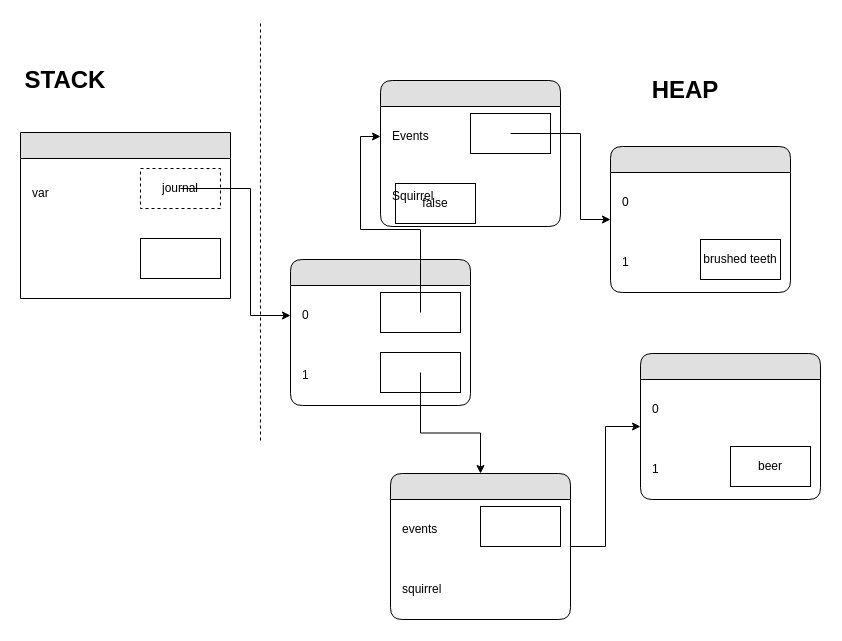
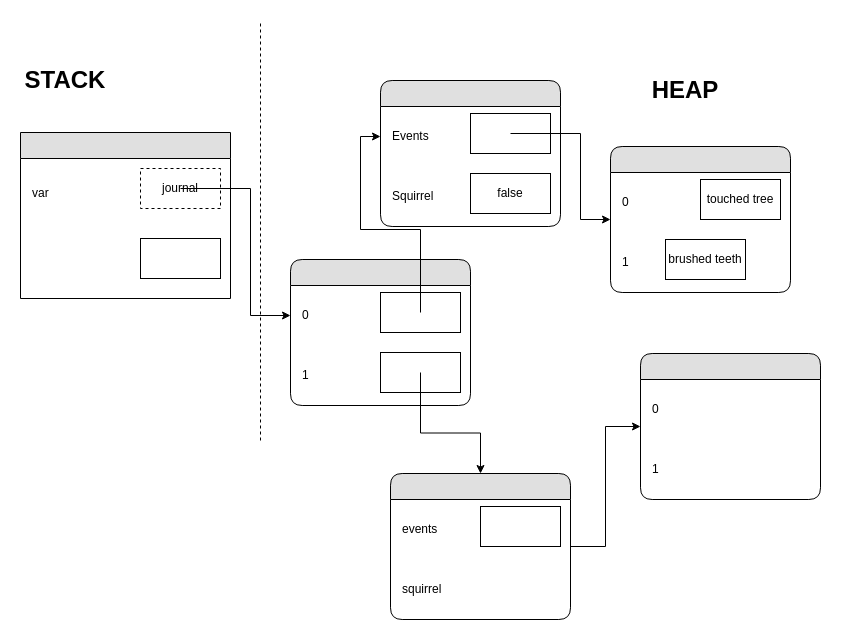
node "touched tree": added
node "false": moved (436, 204) -> (511, 194)
node "brushed teeth": moved (741, 260) -> (706, 260)
node "beer": removed
